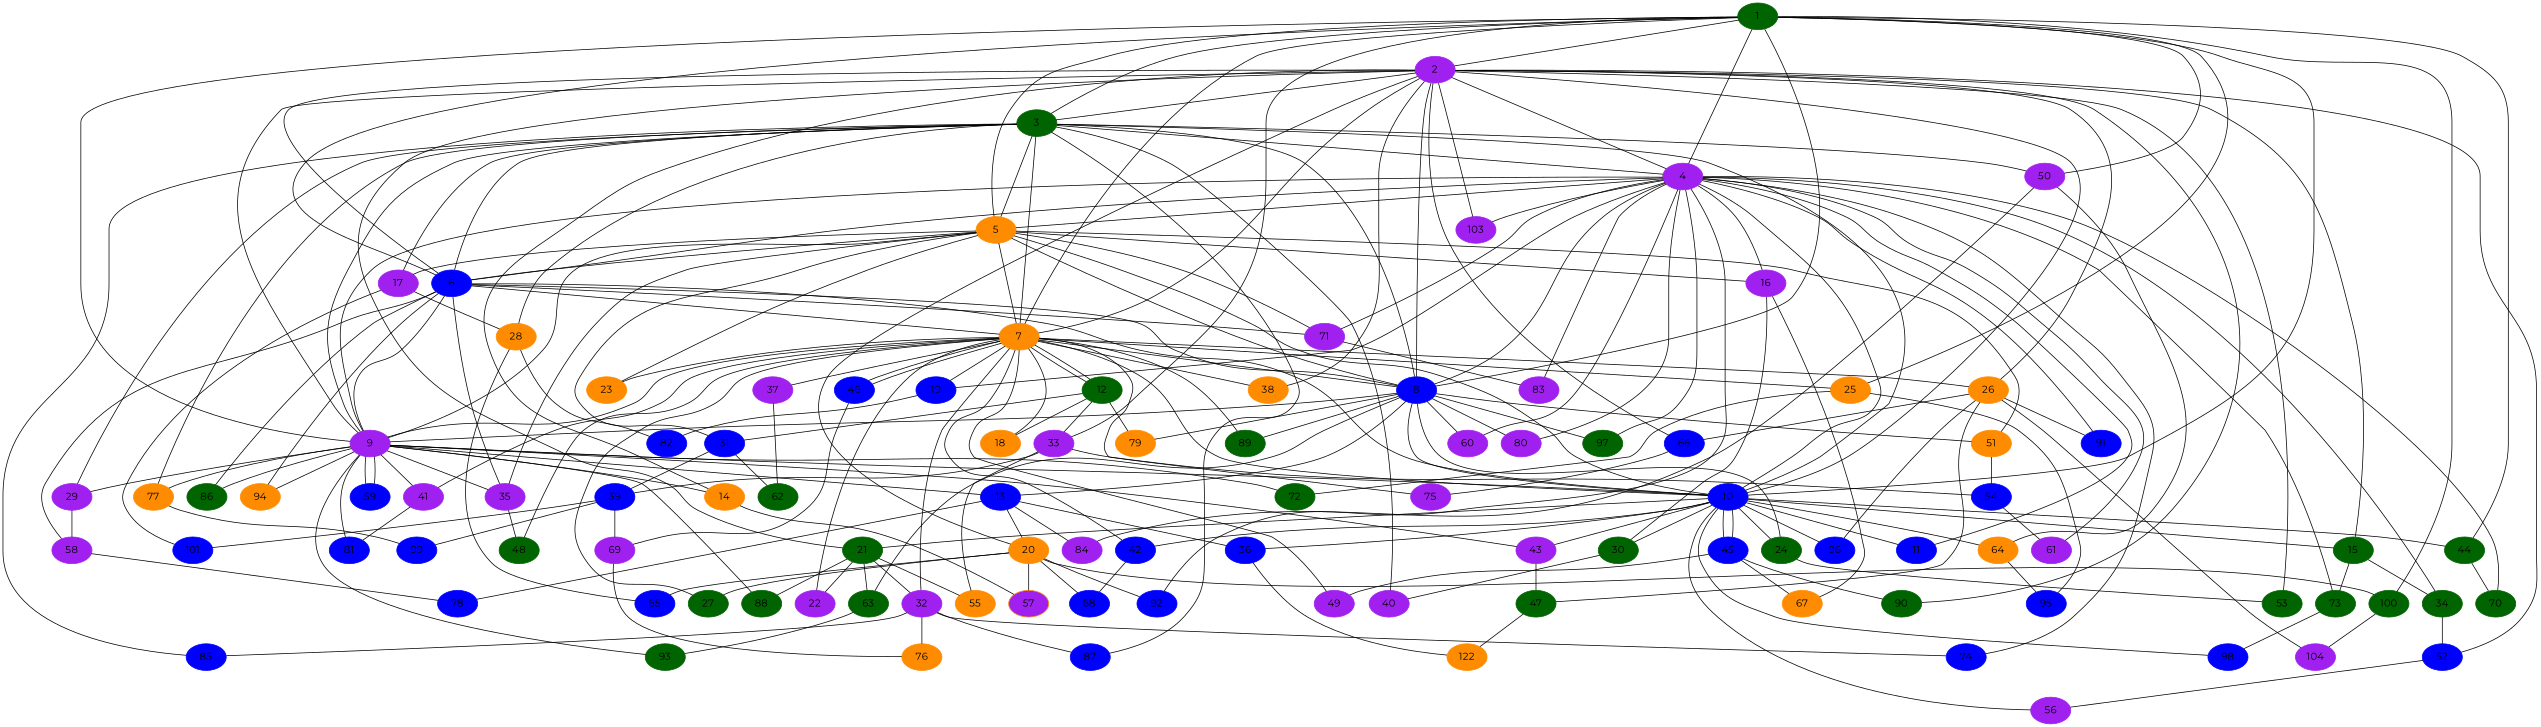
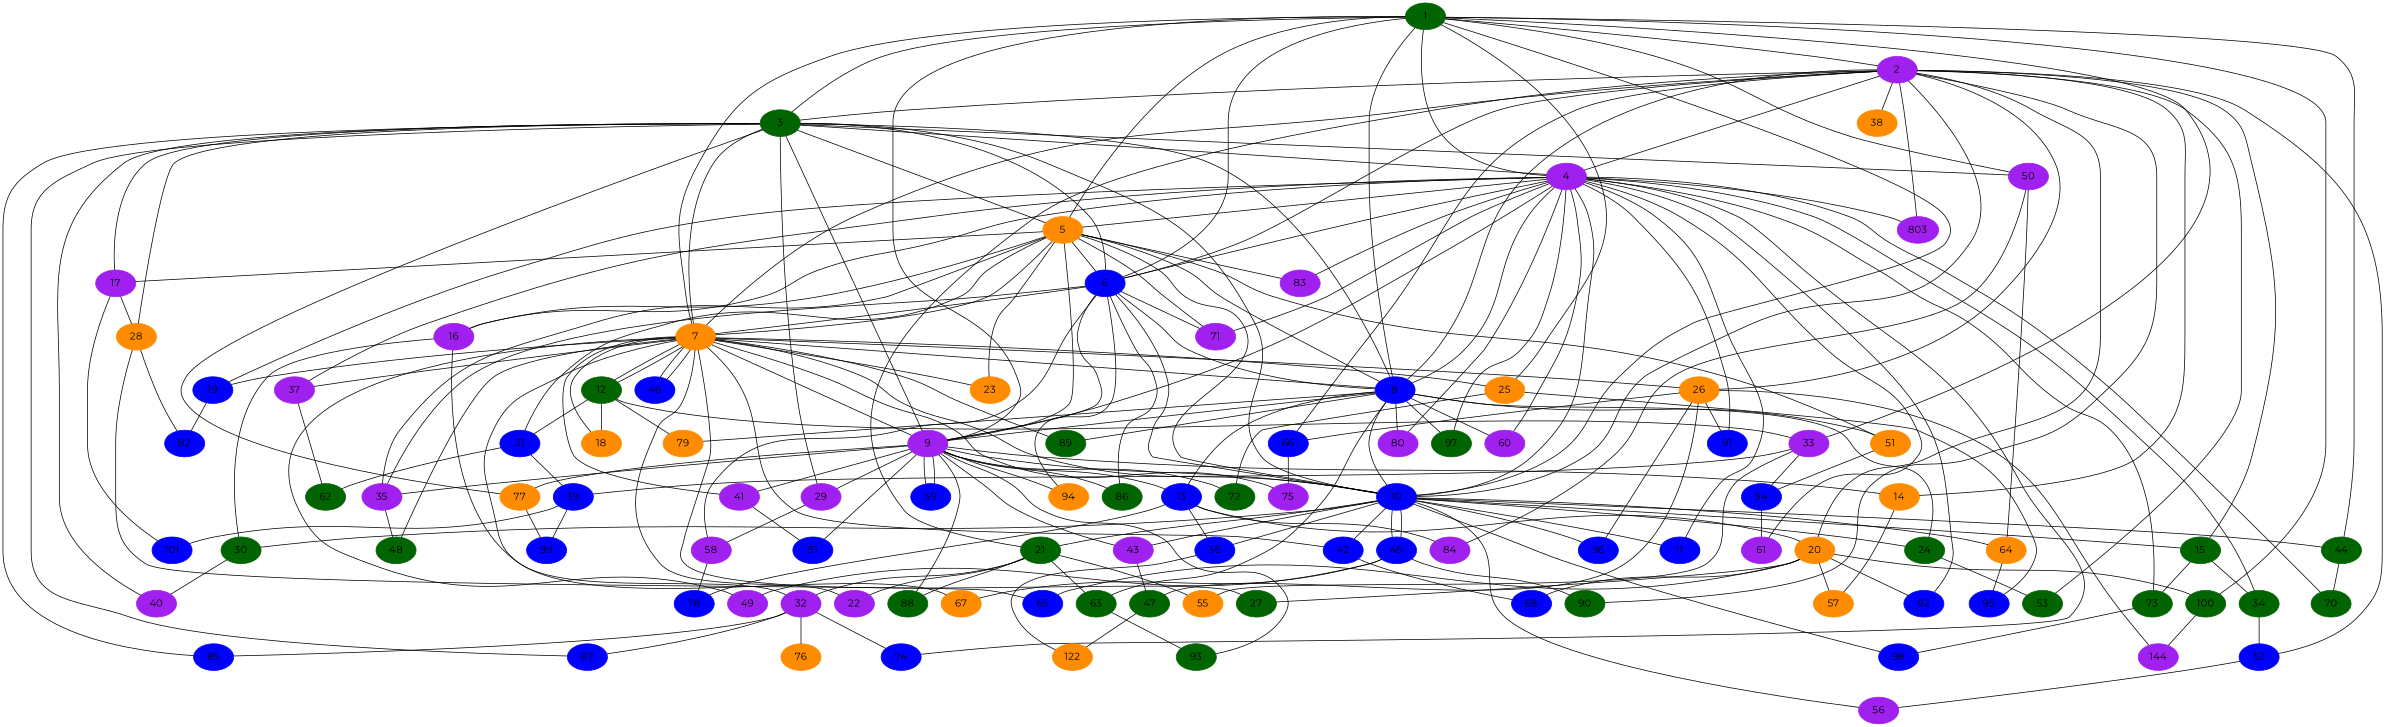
edge "2" -- "9": removed
edge "4" -- "37": added
node "103": label "103" -> "803"
edge "7" -- "38": removed
edge "71" -- "83": now "5" -- "83"
node "69": removed
node "57": fillcolor purple -> darkorange
node "104": label "104" -> "144"
